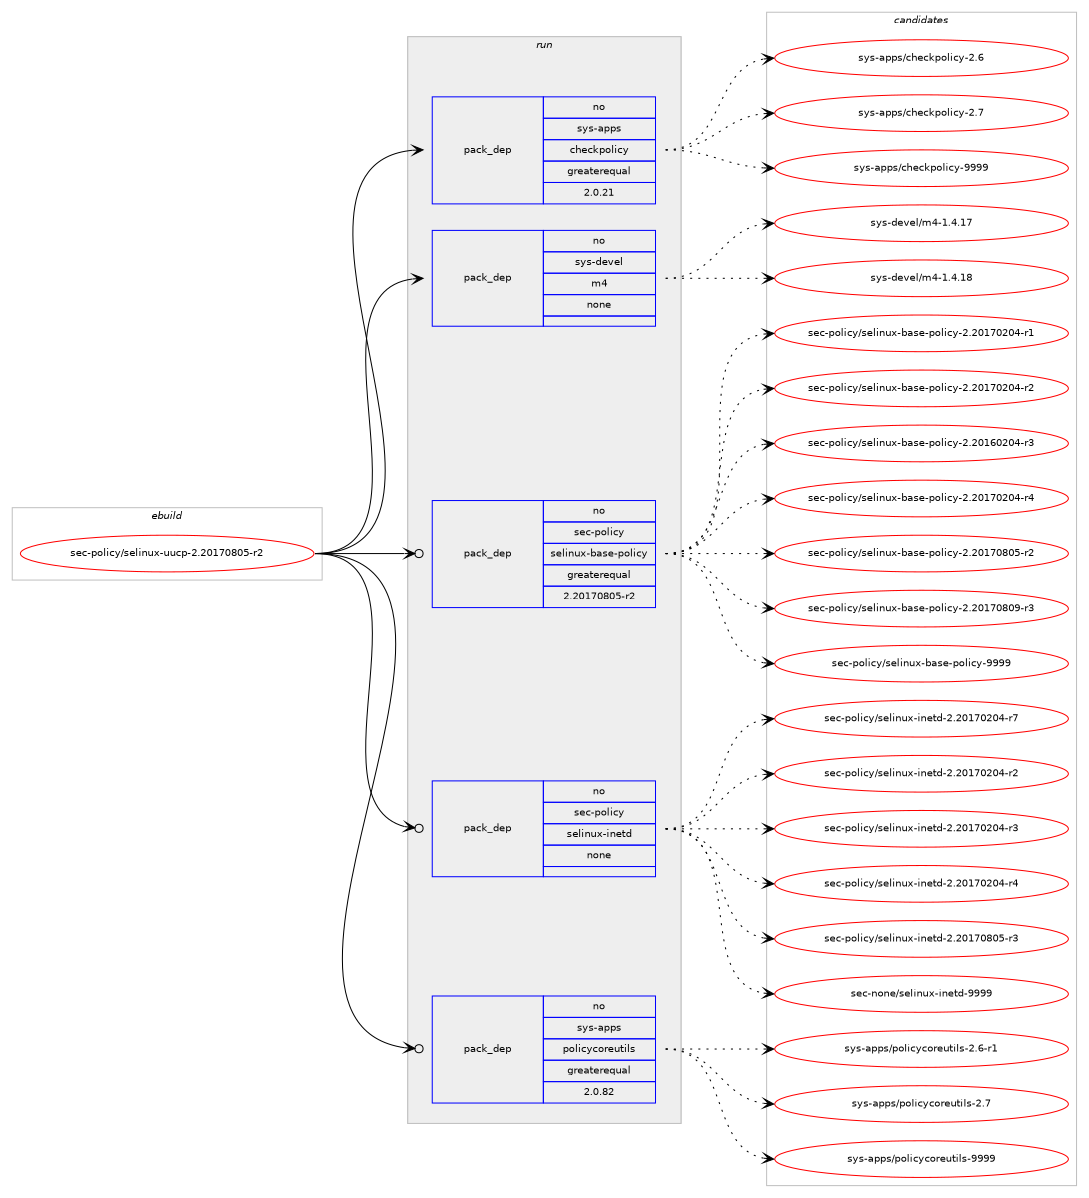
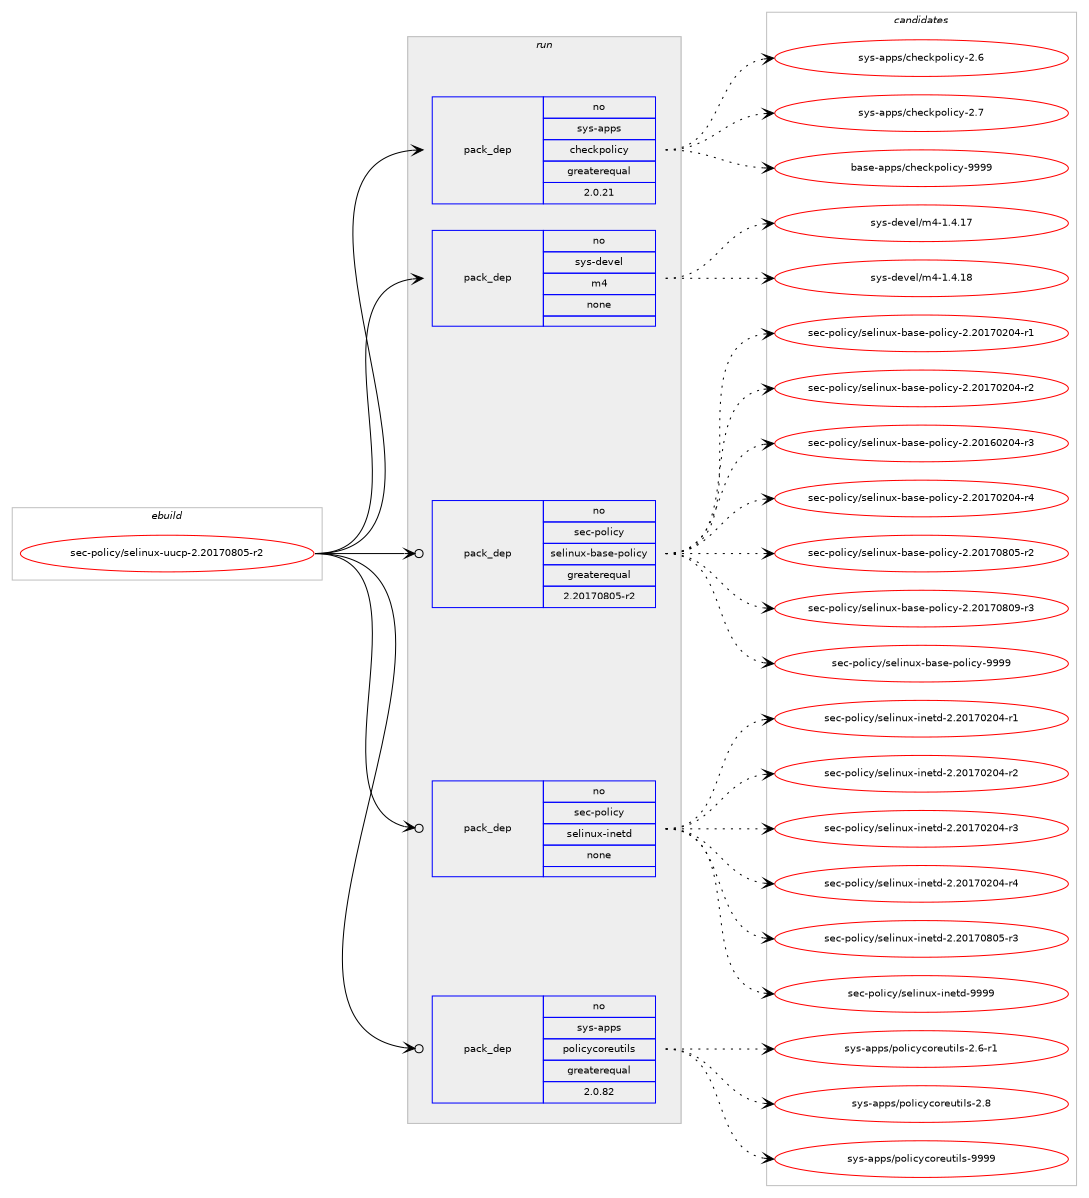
node "sys-apps/checkpolicy-9999": label "sys-apps/checkpolicy-9999" -> "base-apps/checkpolicy-9999"
node "sec-policy/selinux-inetd-2.20170204-r7": label "sec-policy/selinux-inetd-2.20170204-r7" -> "sec-policy/selinux-inetd-2.20170204-r1"
node "sec-none/selinux-inetd-9999": label "sec-none/selinux-inetd-9999" -> "sec-policy/selinux-inetd-9999"
node "sys-apps/policycoreutils-2.7": label "sys-apps/policycoreutils-2.7" -> "sys-apps/policycoreutils-2.8"
